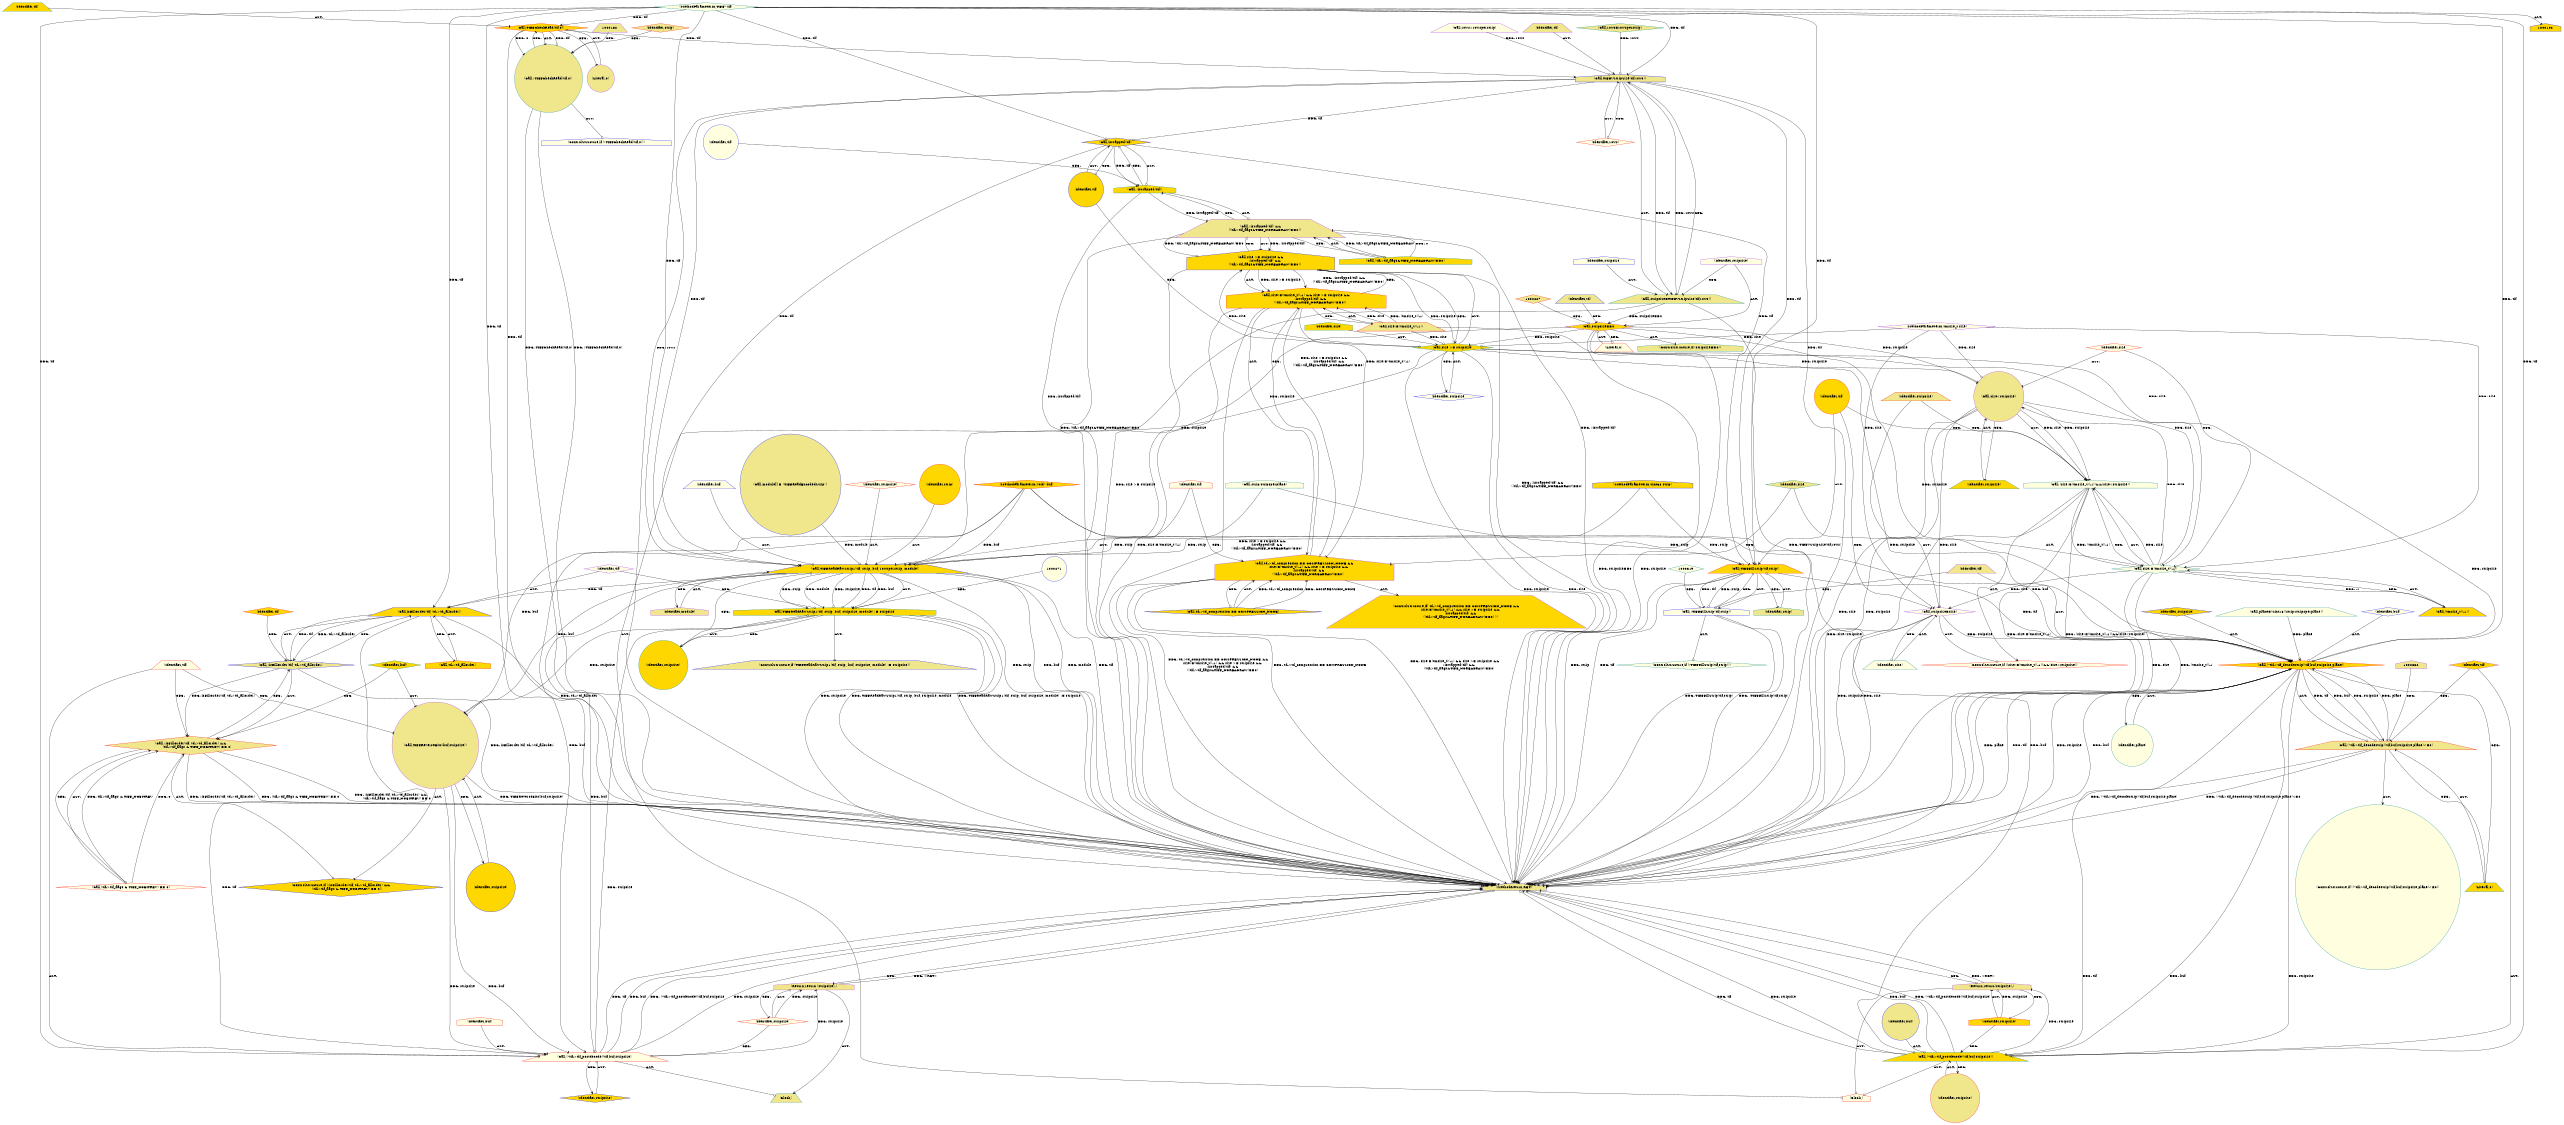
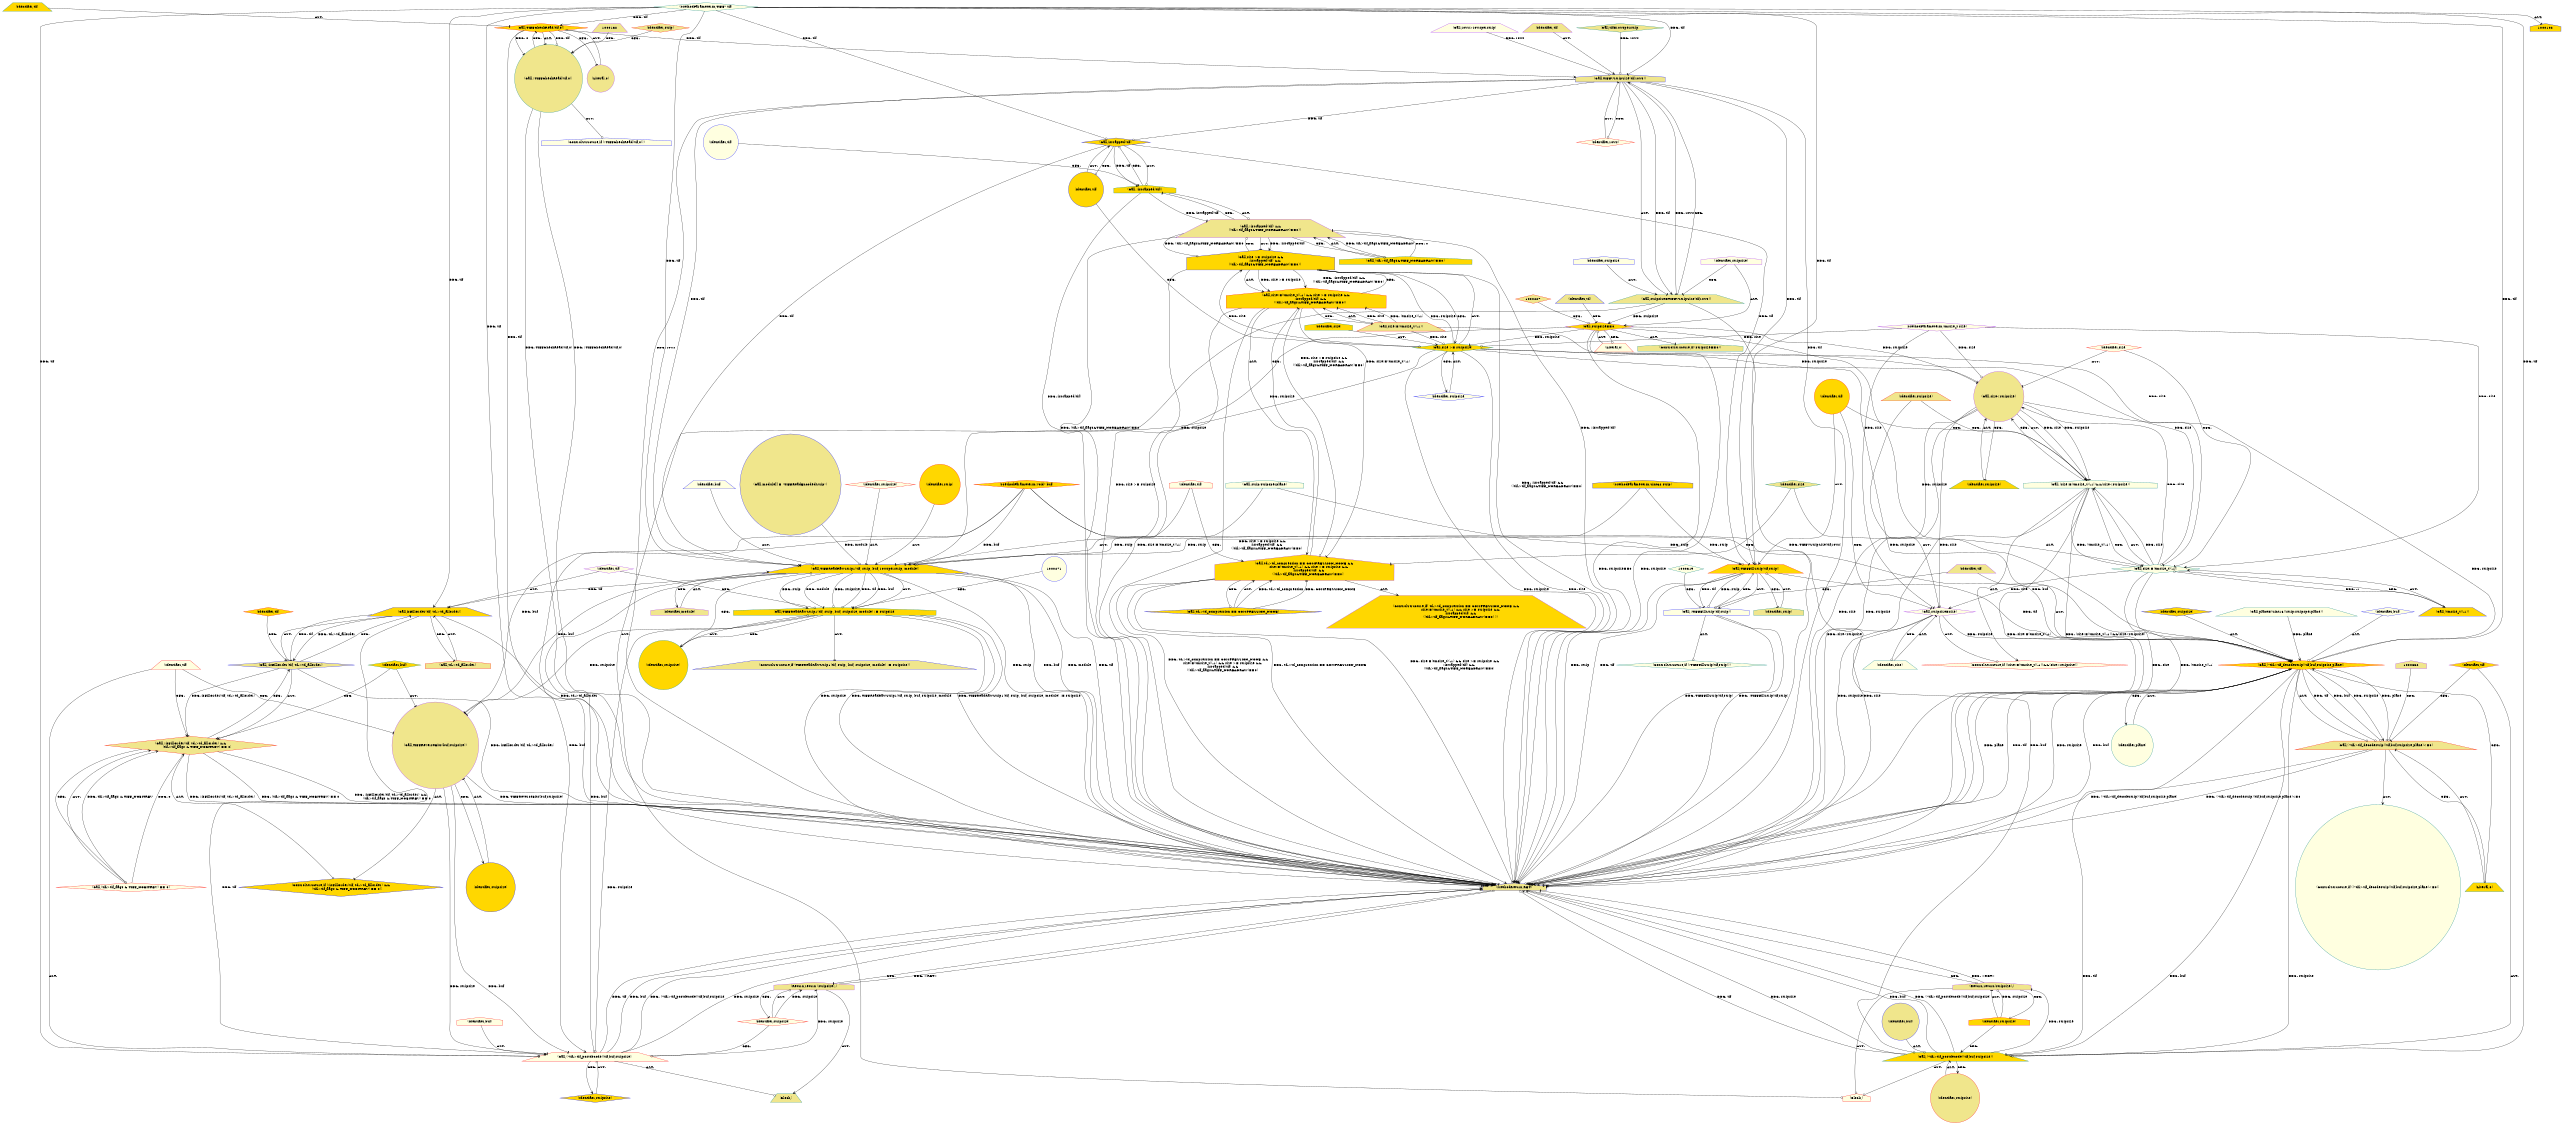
node "(Call,rows=rowsperstrip)": label "(Call,rows=rowsperstrip)" -> "(Call,tif=rowsperstrip)"
edge "(Call,stripsize=TIFFVStripSize(tif,rows))" -> "(Call,stripsize==0)": label "DDG: stripsize==0" -> "DDG: stripsize"
edge "(Call,(size!=(tmsize_t)(-1))&&(size<stripsize))" -> "(Call,size<stripsize)": added, label "CFG:"
node "(Call,td->td_fillorder)": fillcolor gold -> khaki
